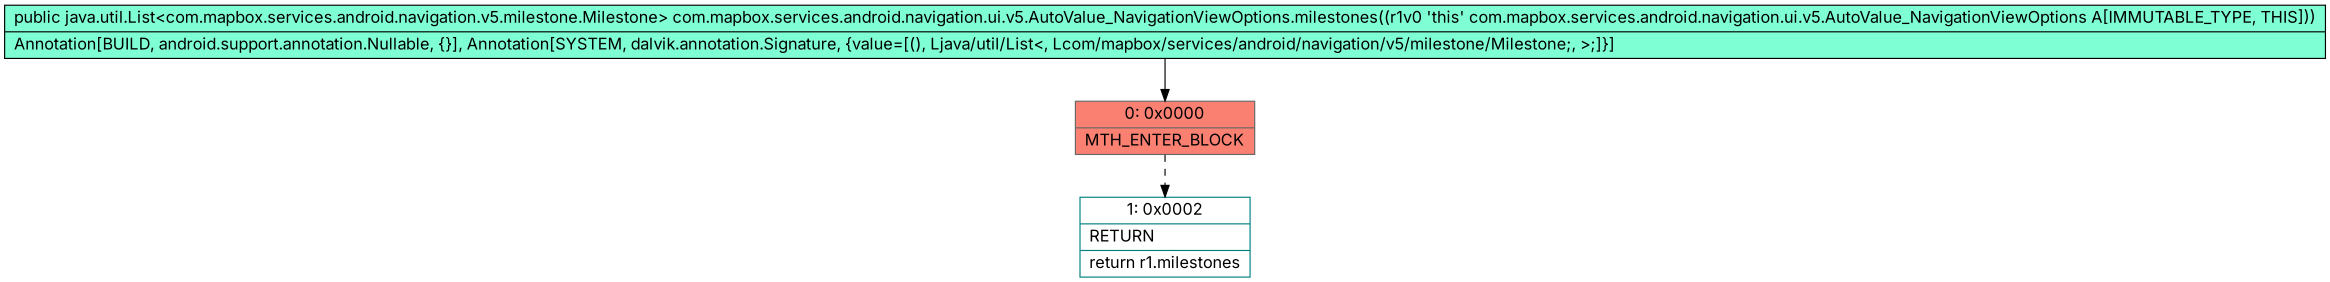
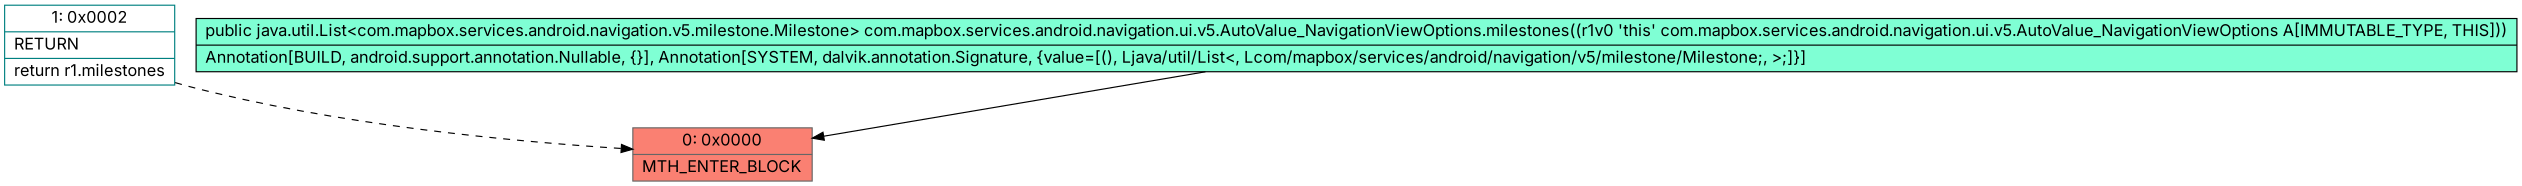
edge "0: 0x0000" -> "1: 0x0002": reversed
